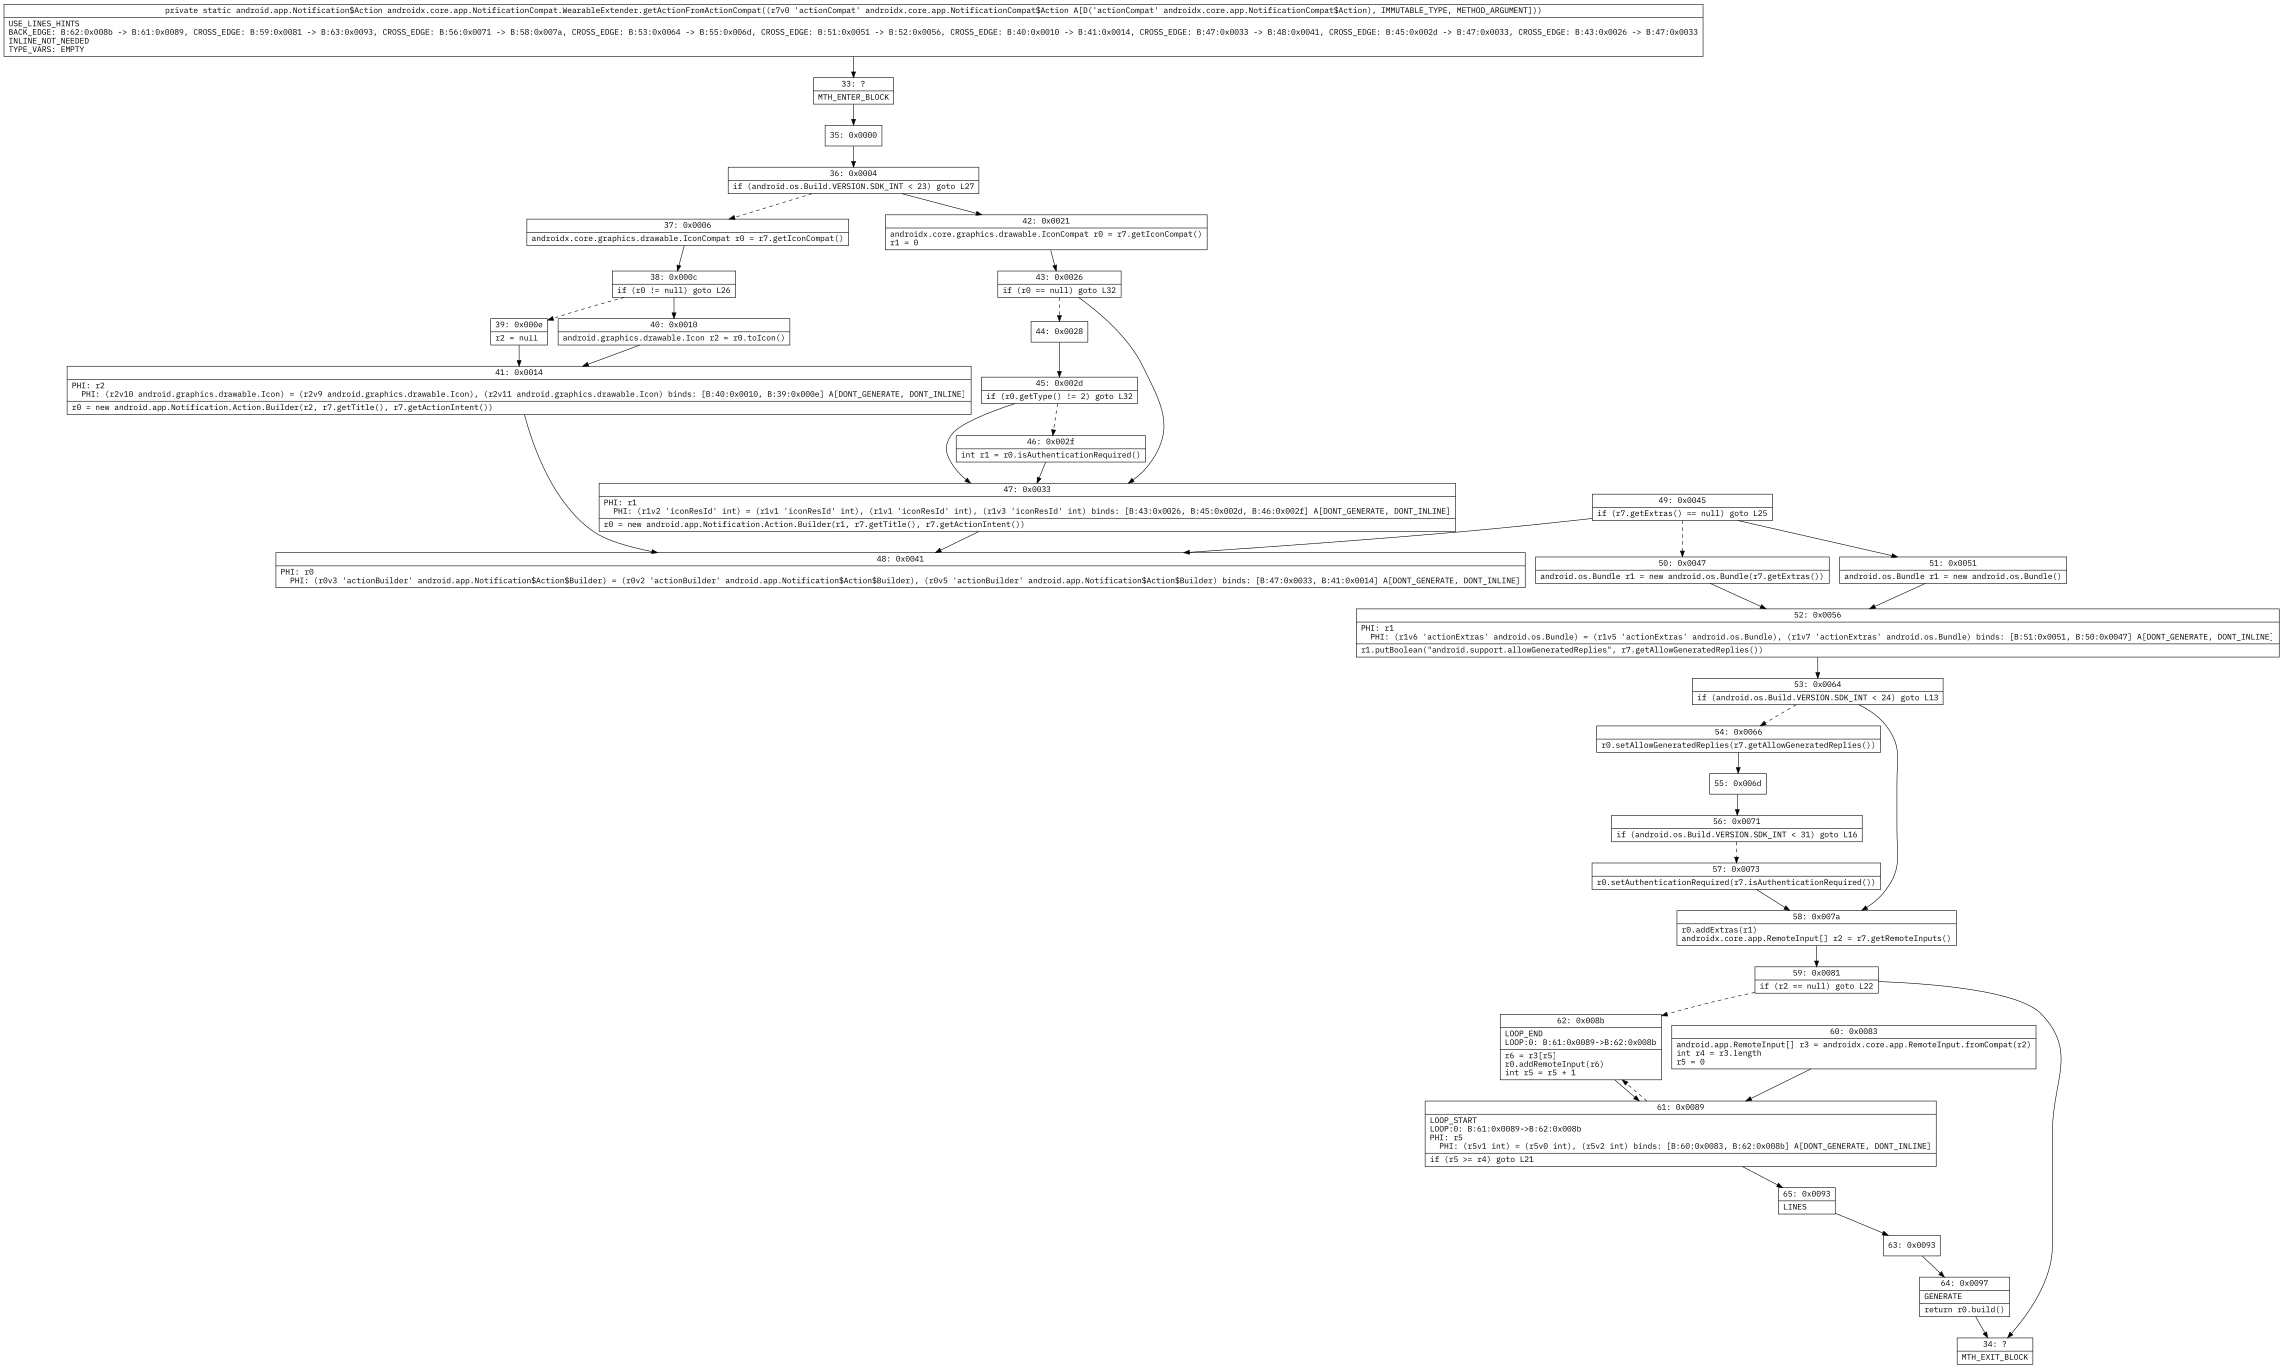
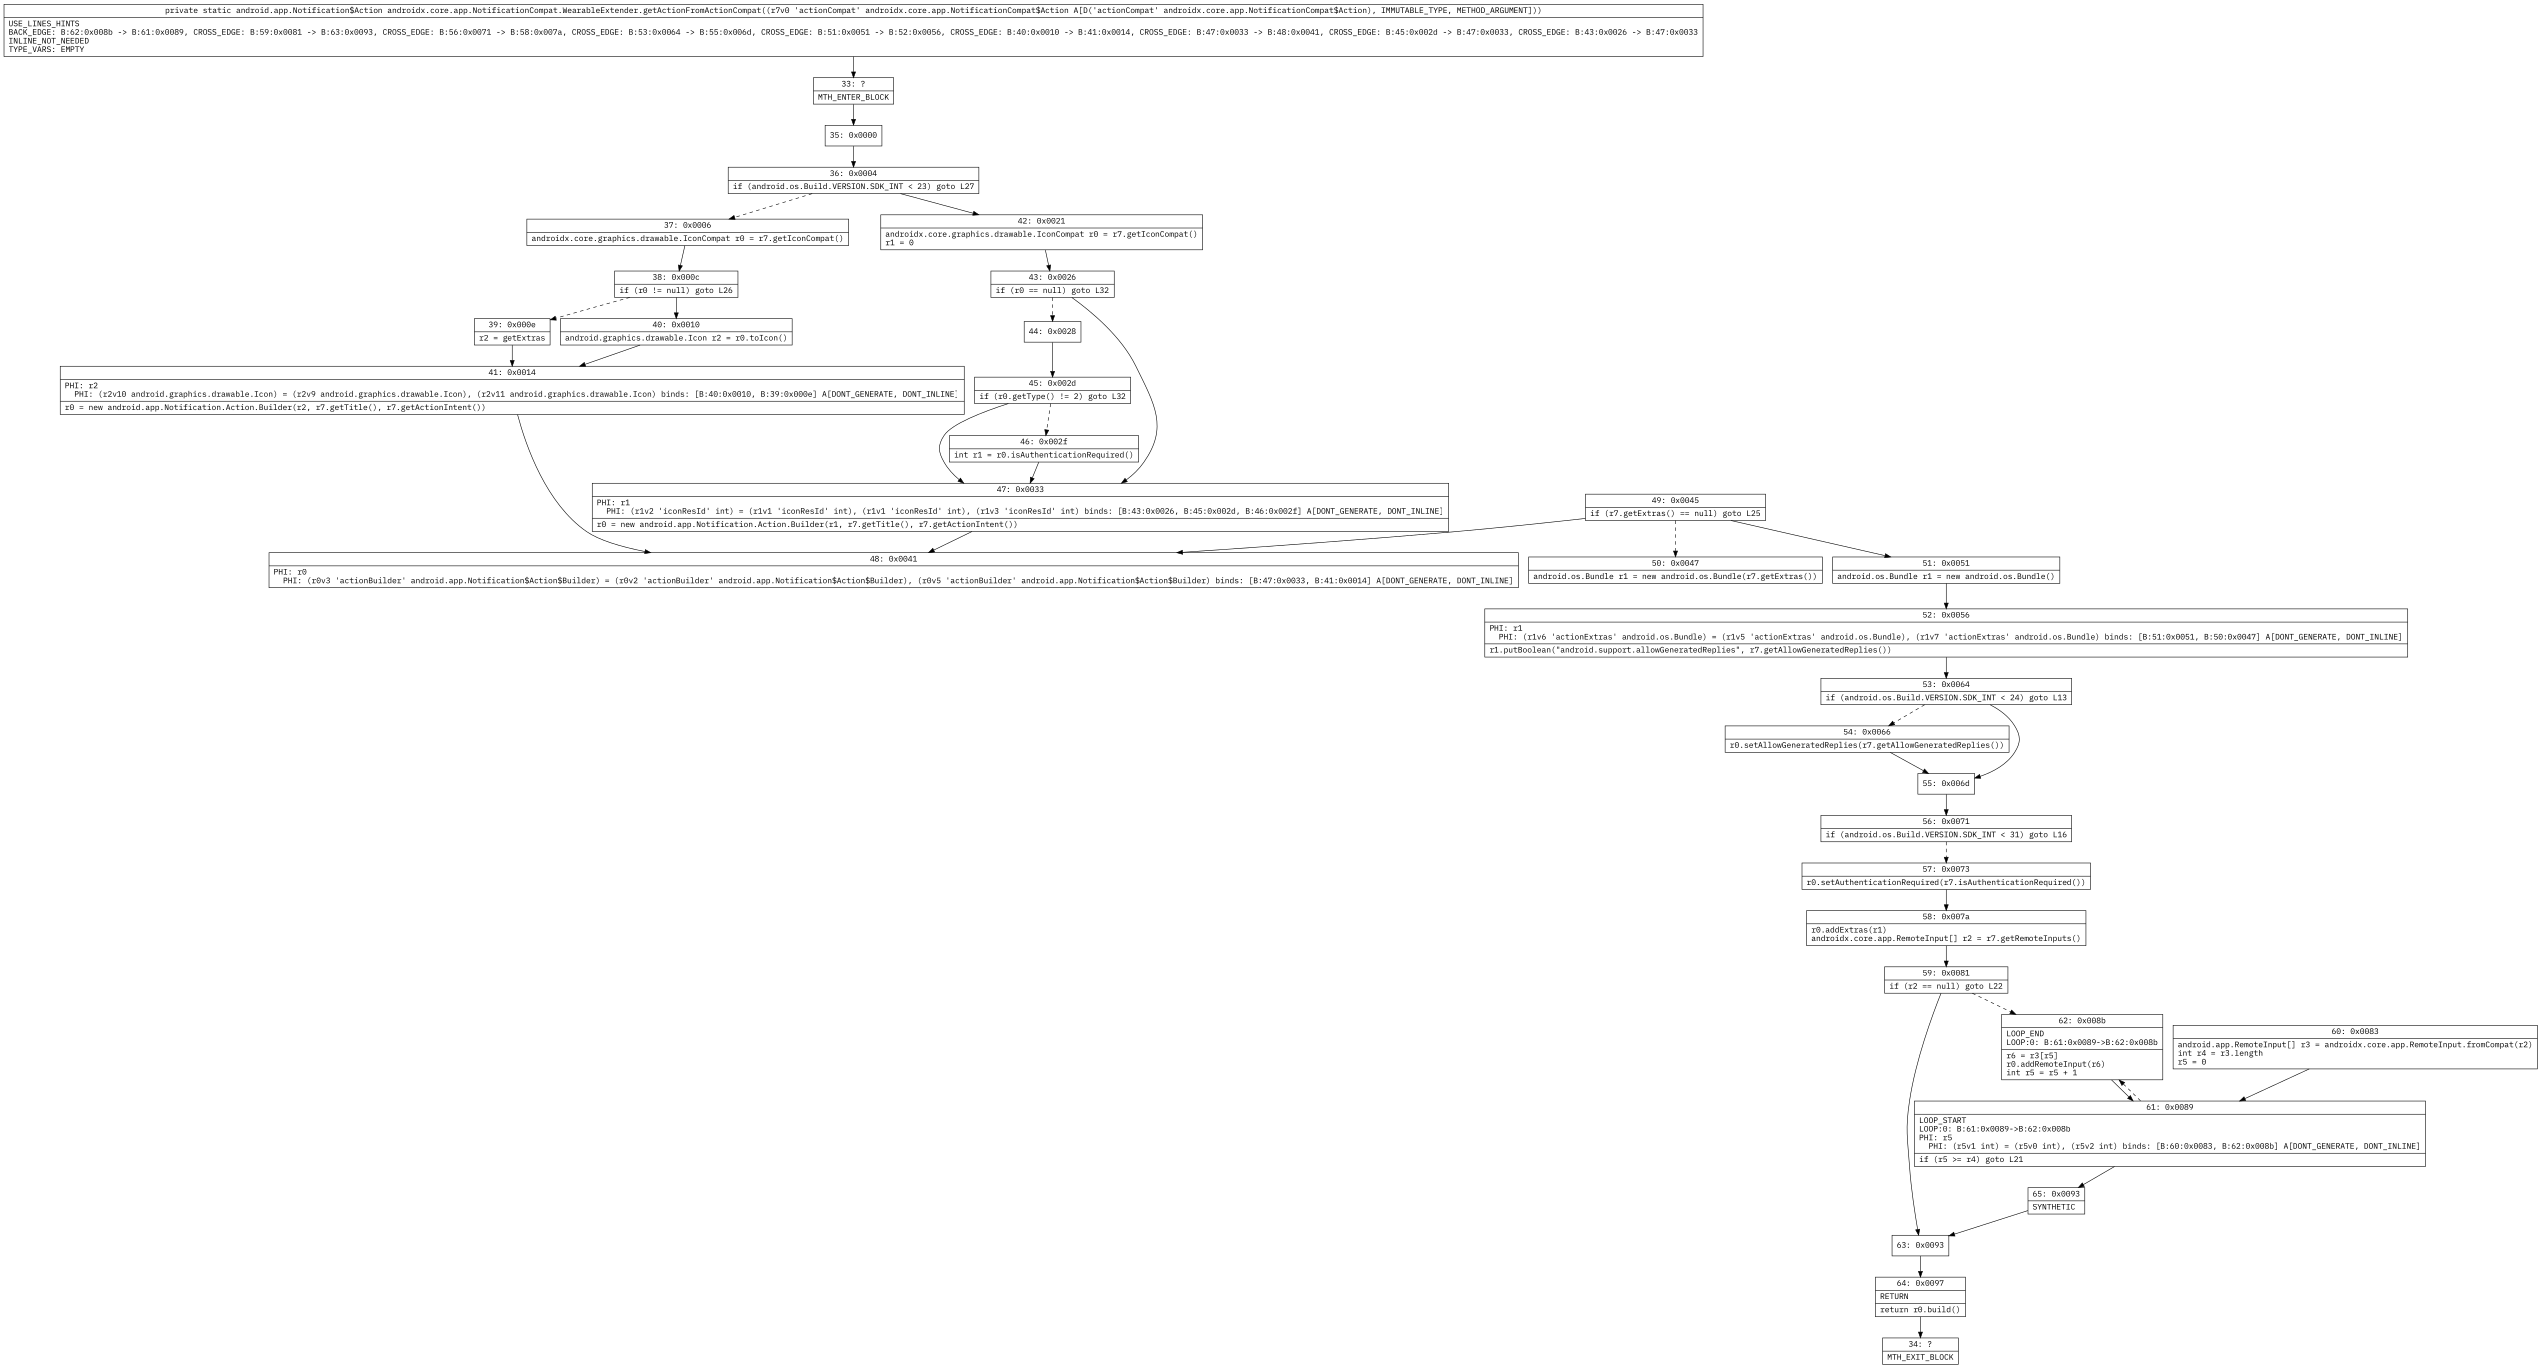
node "39: 0x000e": text "r2 = null" -> "r2 = getExtras"
edge "50: 0x0047" -> "52: 0x0056": removed
edge "53: 0x0064" -> "58: 0x007a": now "53: 0x0064" -> "55: 0x006d"
edge "59: 0x0081" -> "34: ?": now "59: 0x0081" -> "63: 0x0093"
node "65: 0x0093": text "LINES" -> "SYNTHETIC"
node "64: 0x0097": text "GENERATE" -> "RETURN"
